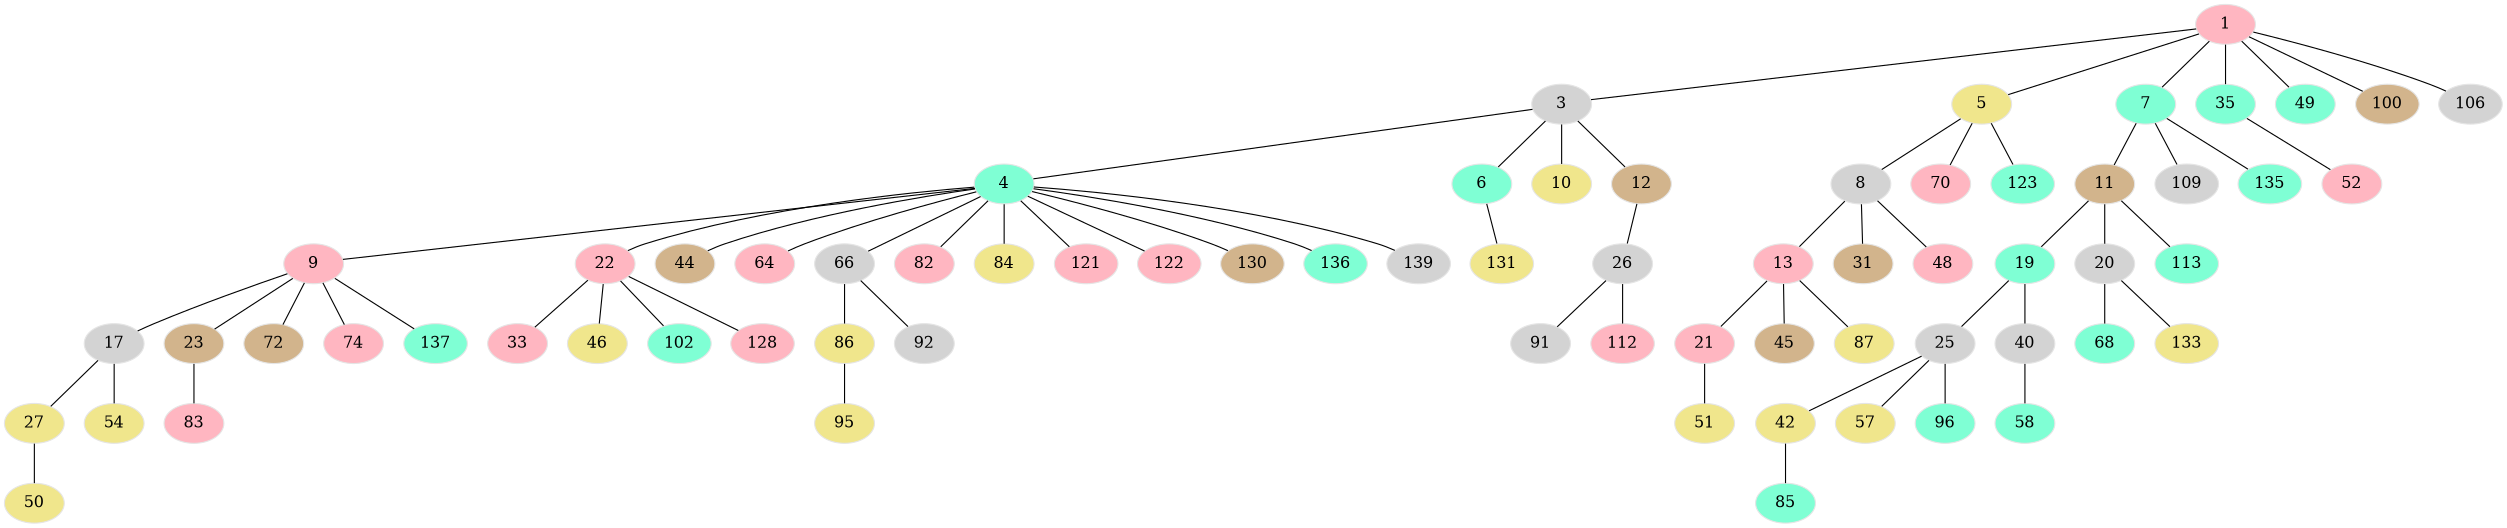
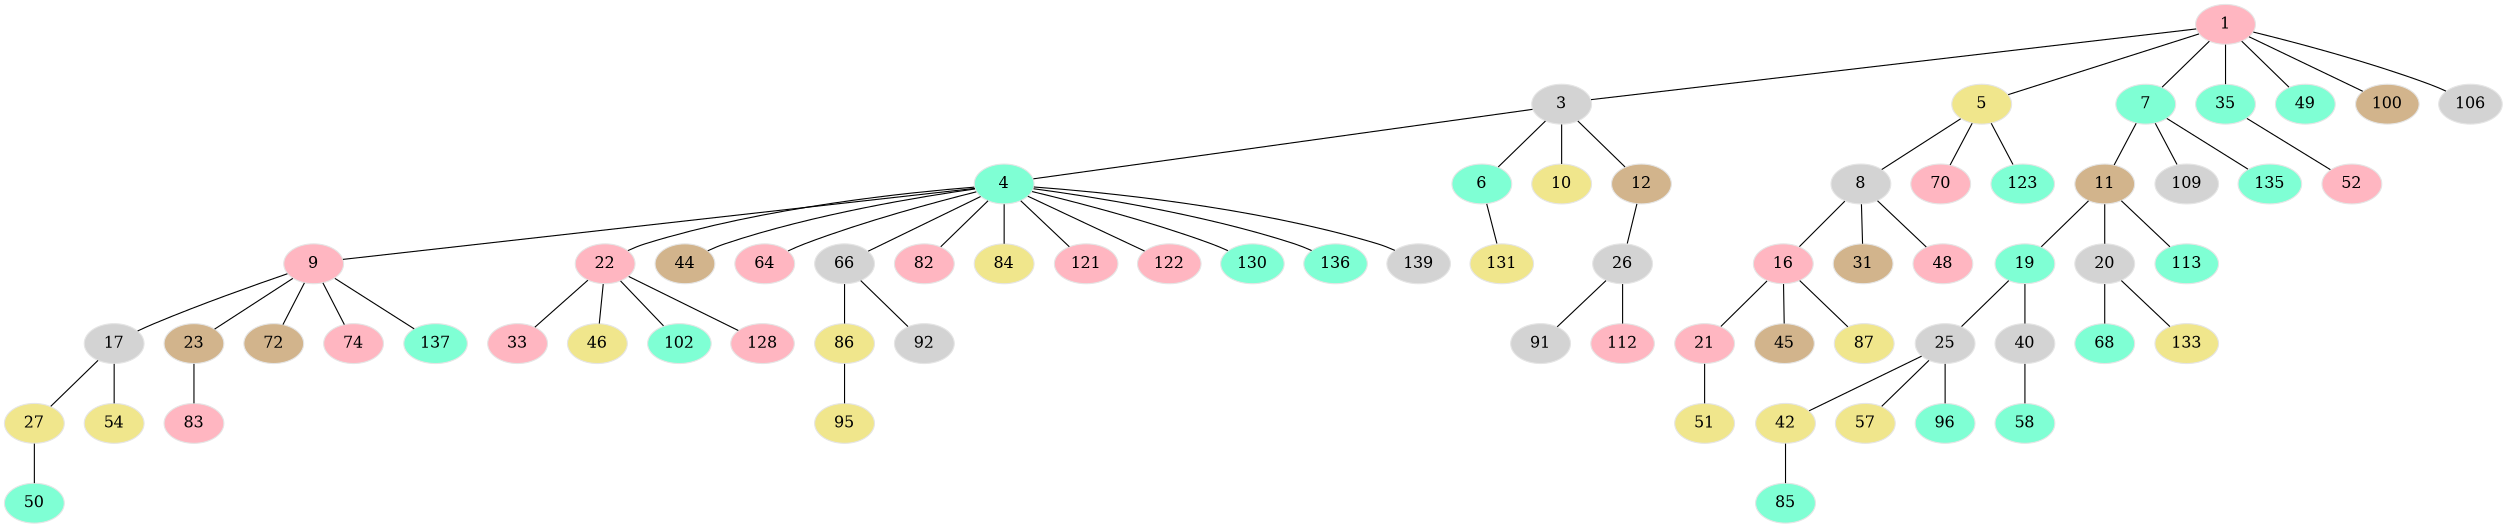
node "130": fillcolor tan -> aquamarine
node "13": label "13" -> "16"
node "50": fillcolor khaki -> aquamarine
